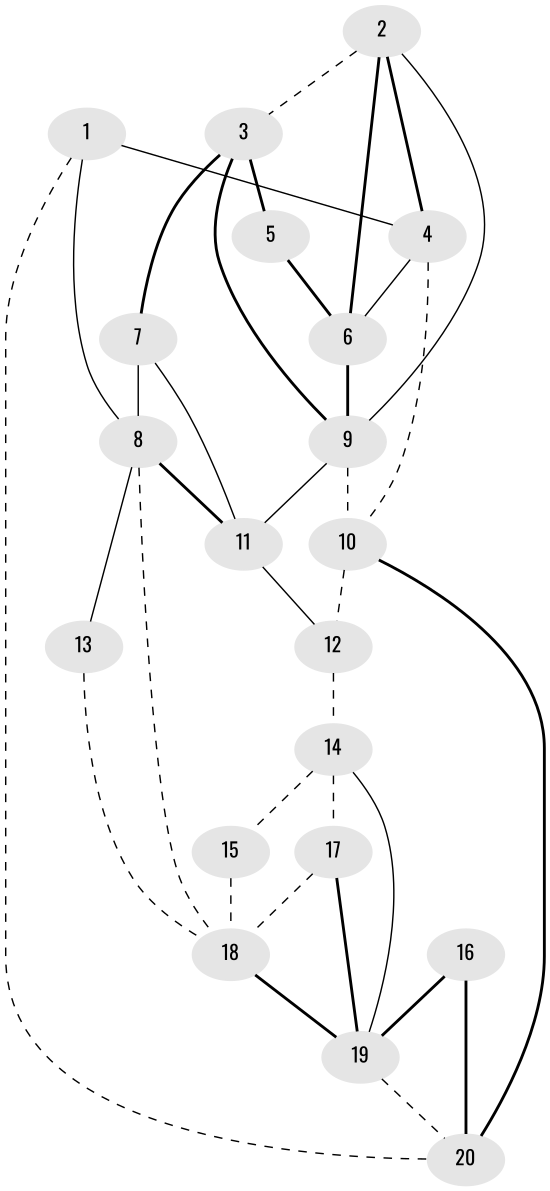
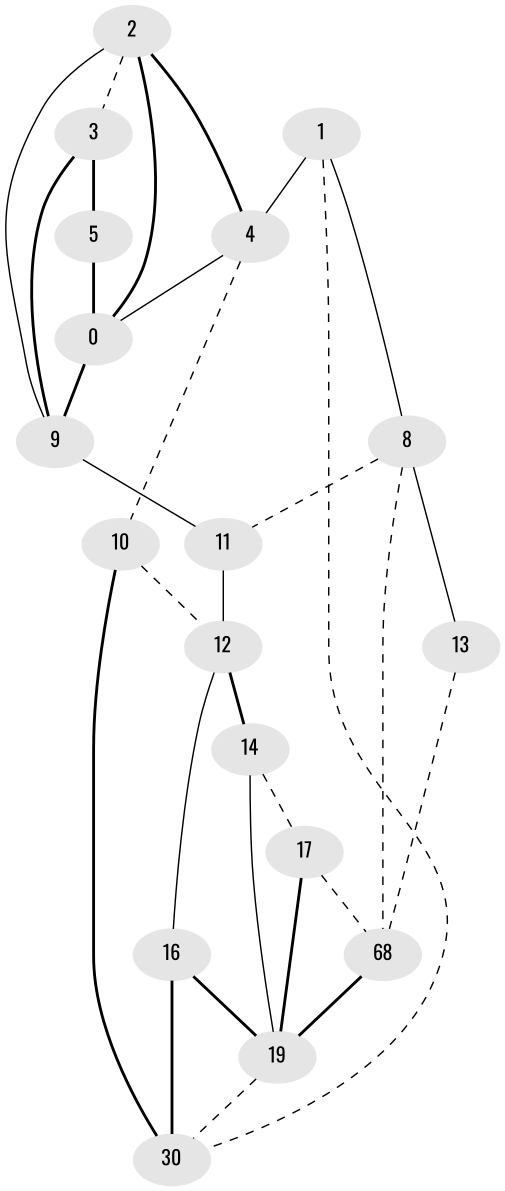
node "7": removed
node "6": label "6" -> "0"
edge "8" -- "11": style bold -> dashed
edge "9" -- "10": removed
edge "12" -- "14": style dashed -> bold
edge "12" -- "16": added
node "15": removed
node "18": label "18" -> "68"
node "20": label "20" -> "30"
